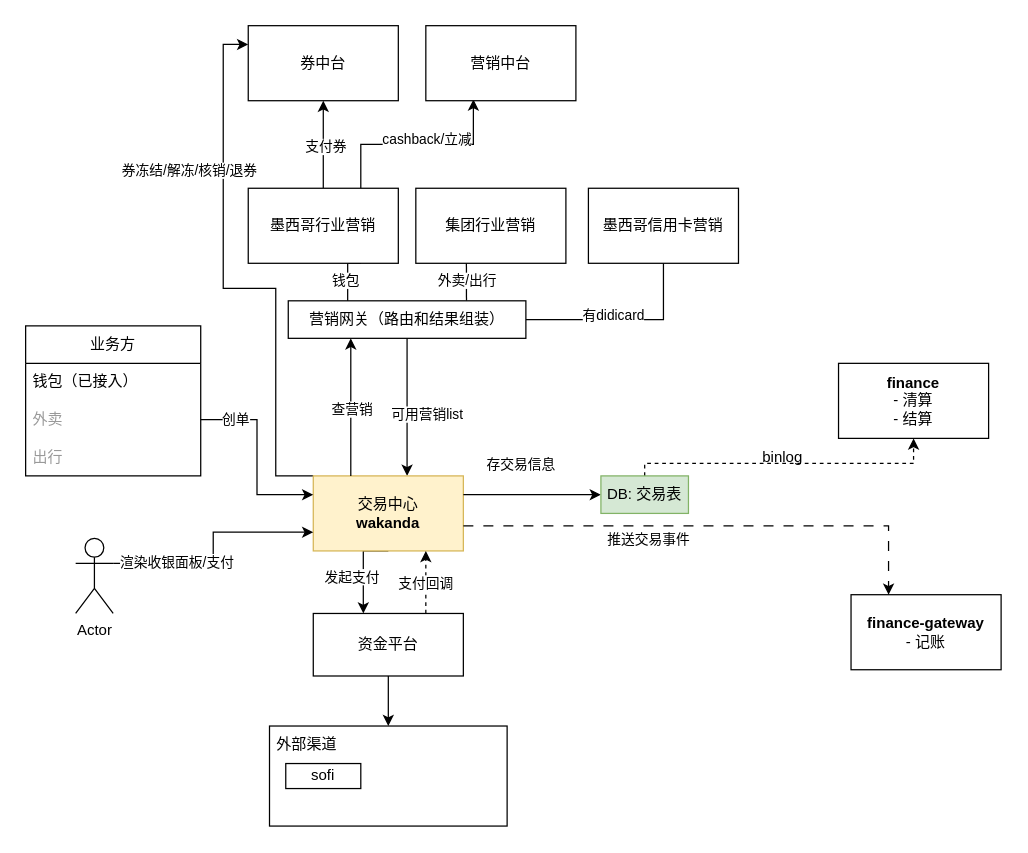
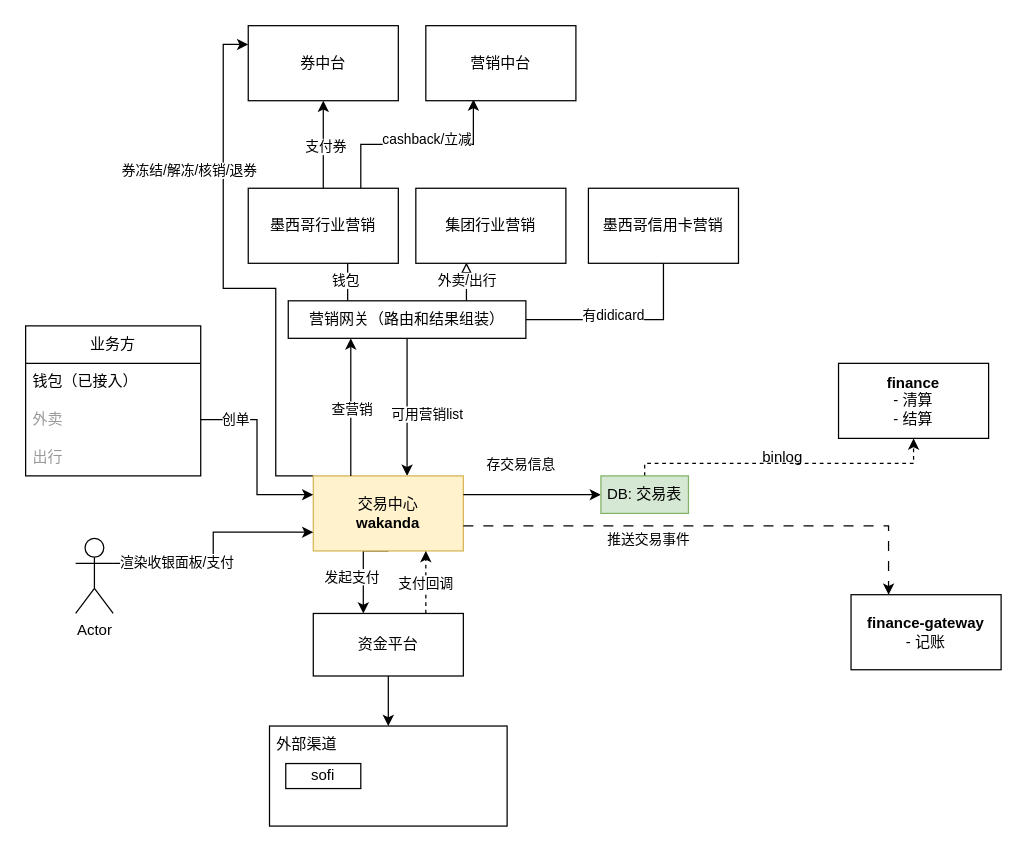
edge "集团行业营销" -- "营销网关（路由和结果组装）": arrowhead none -> block
